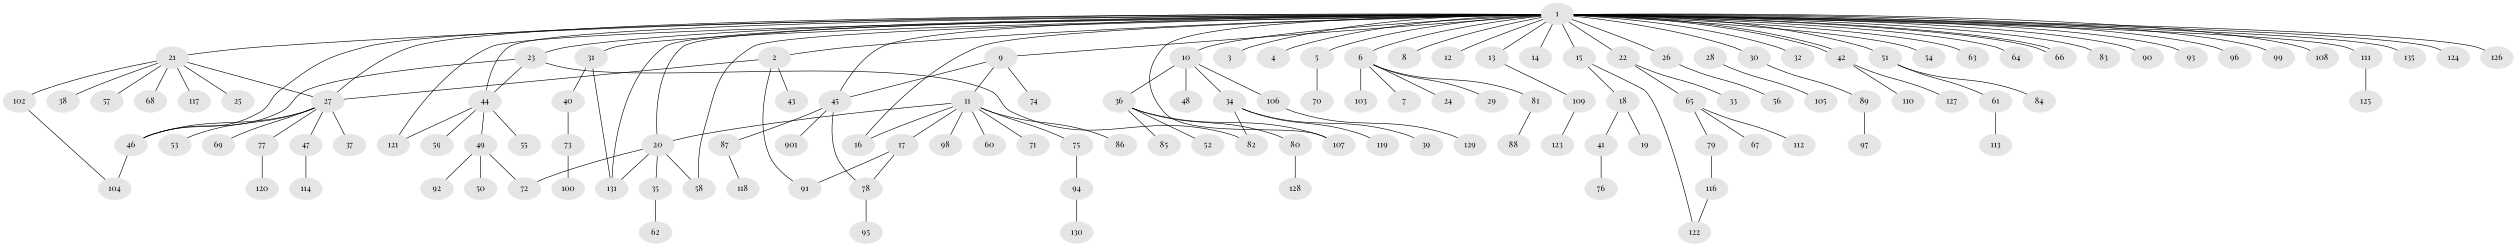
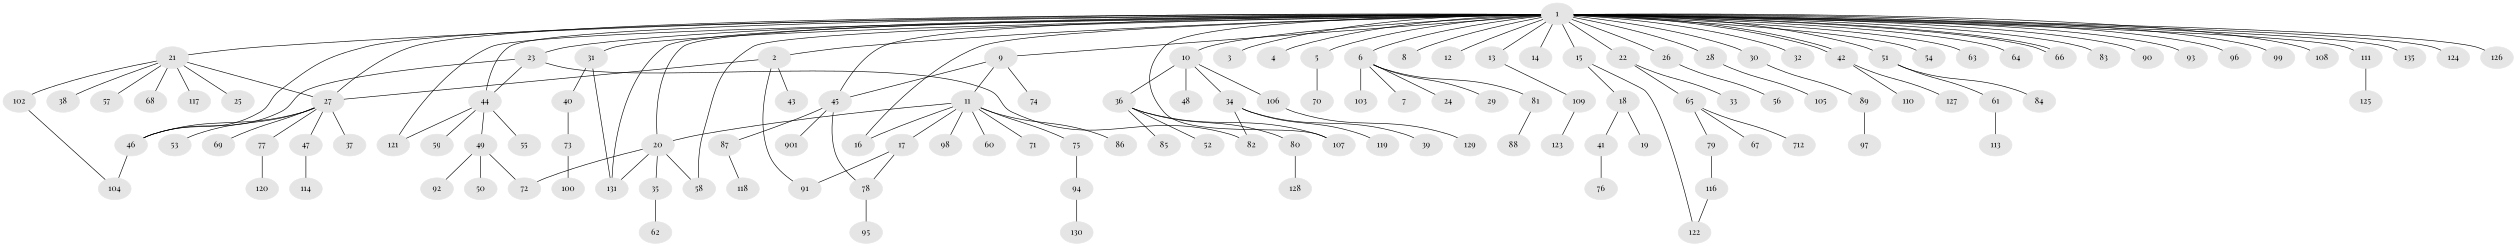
edge "1" -- "28": added
node "112": label "112" -> "712"
